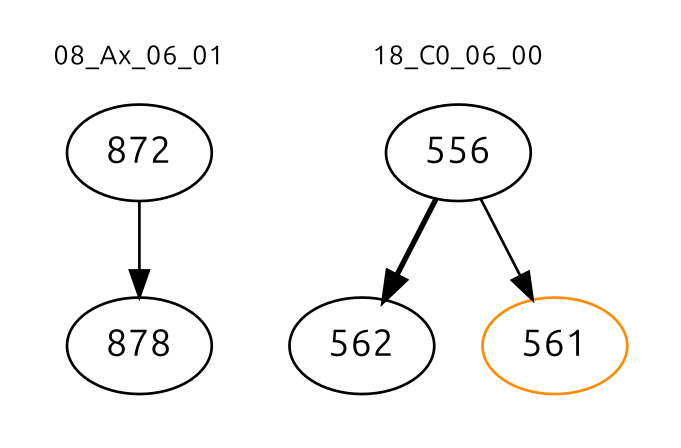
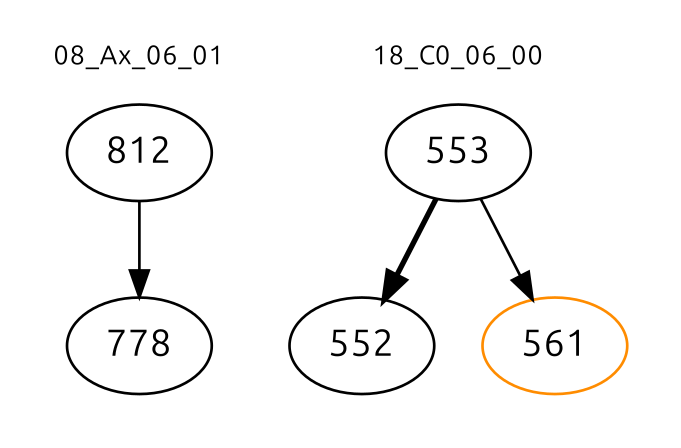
node "872": label "872" -> "812"
node "556": label "556" -> "553"
node "878": label "878" -> "778"
node "562": label "562" -> "552"
